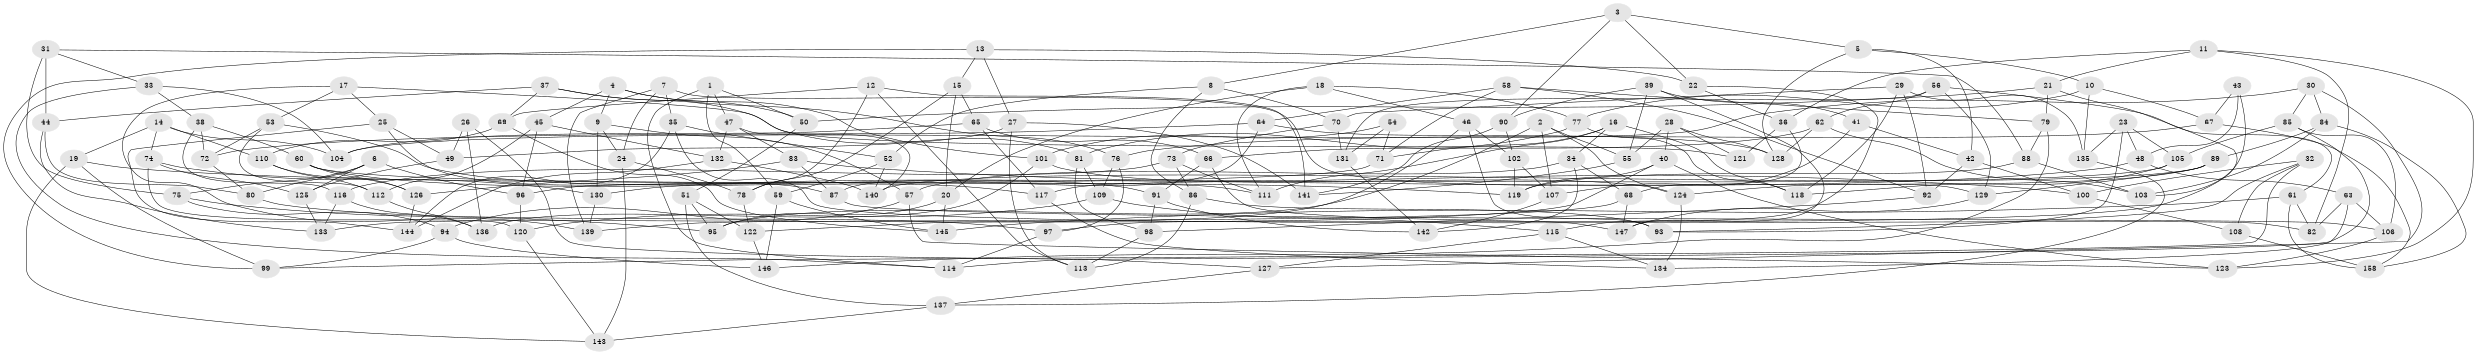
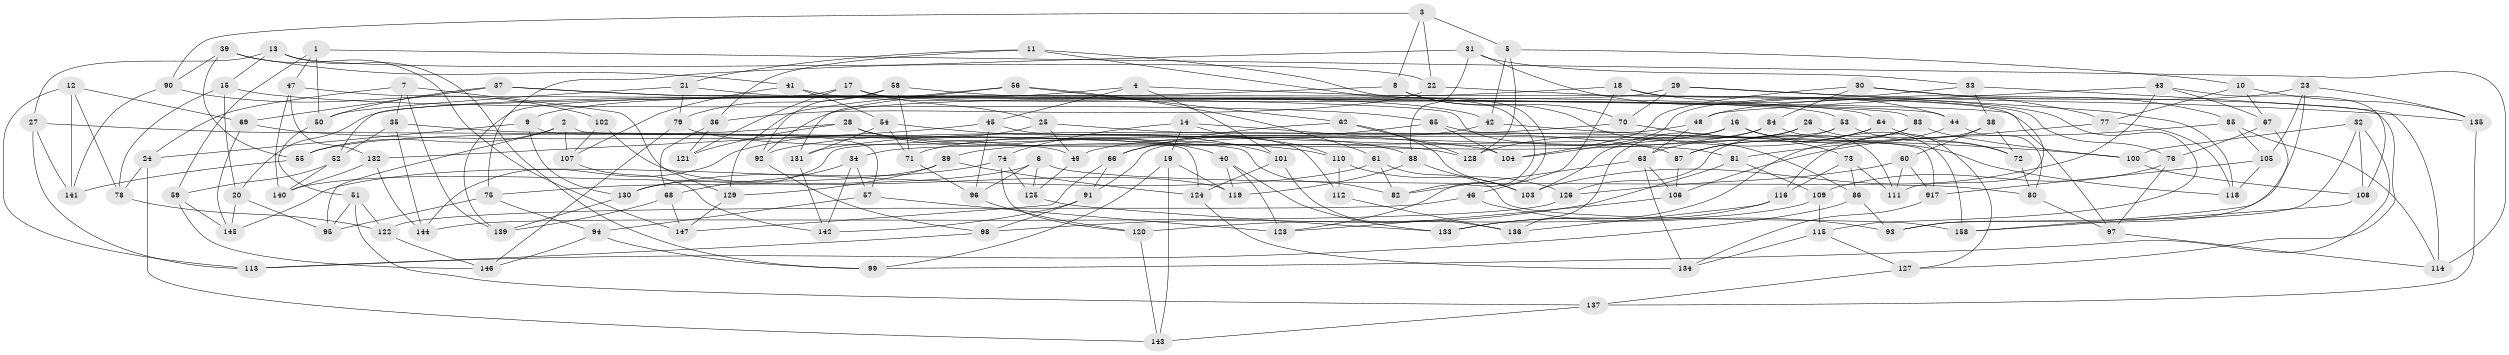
edge "41" -- "54": added
edge "43" -- "108": added
edge "46" -- "102": removed
edge "53" -- "112": now "53" -- "63"
node "117": label "117" -> "917"
